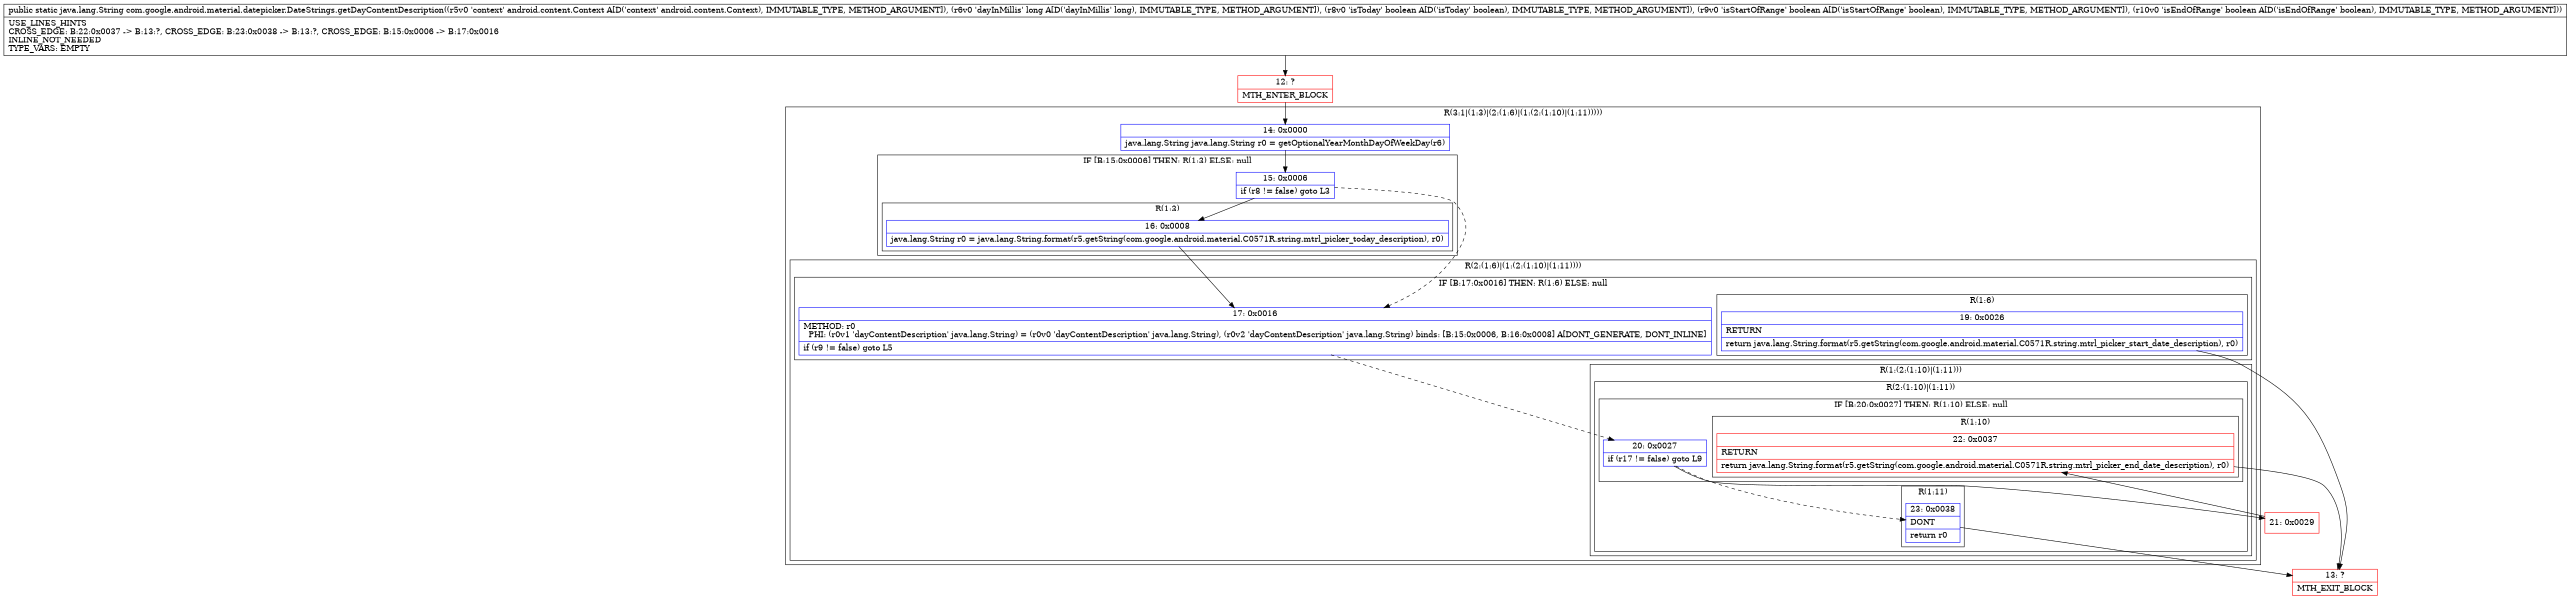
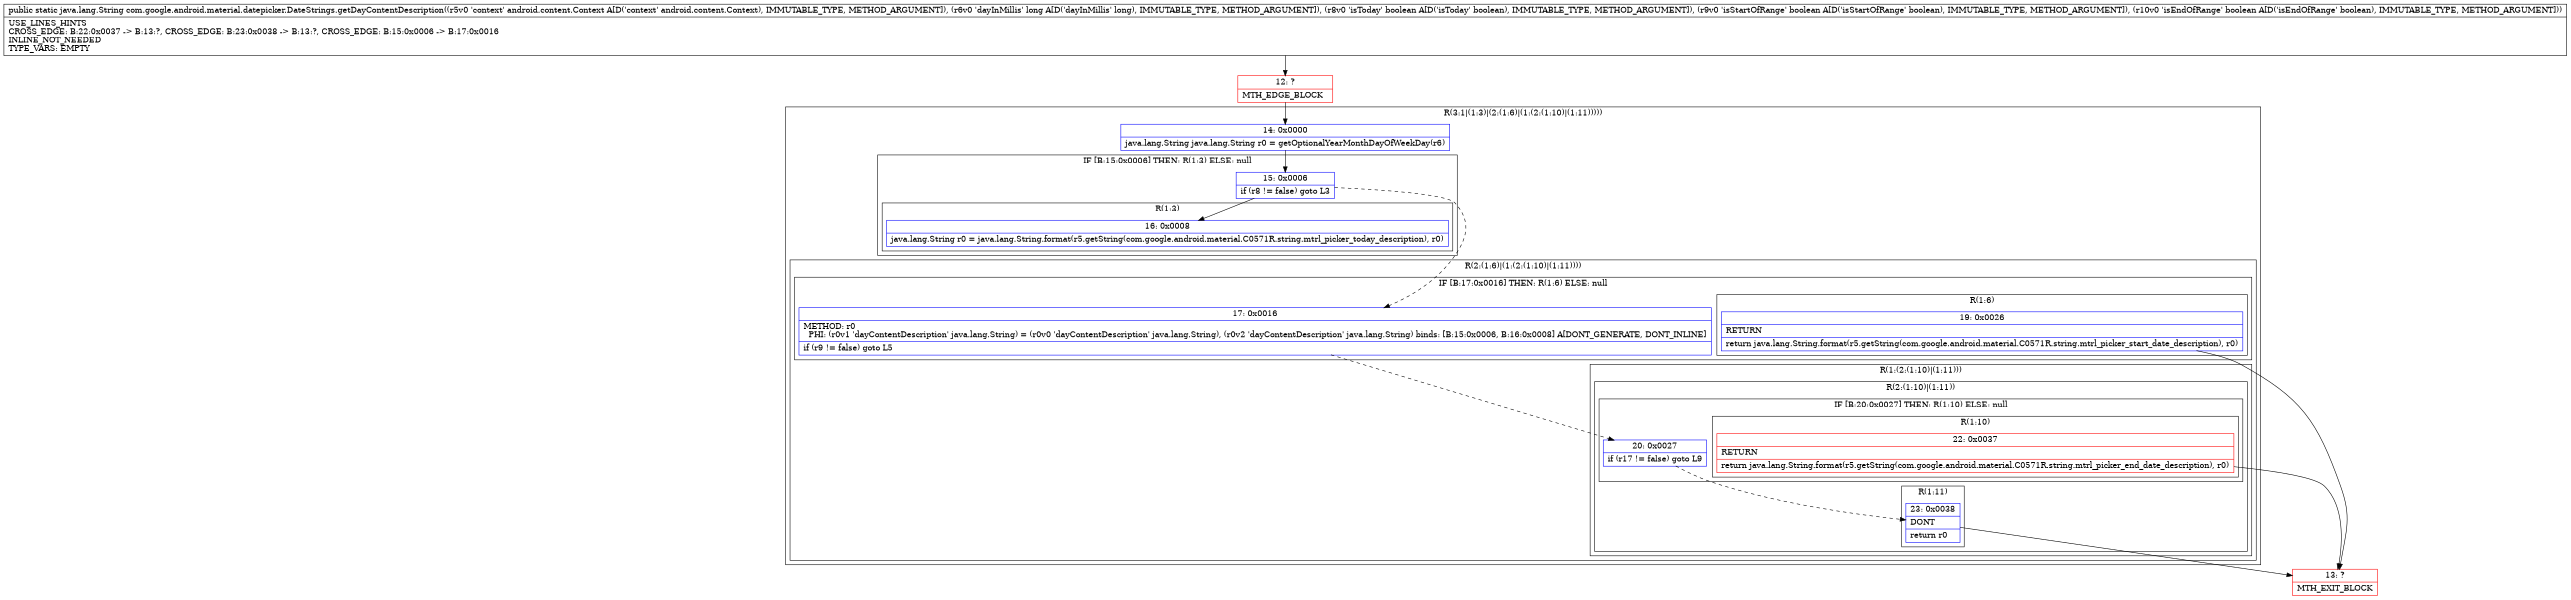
node "12: ?": text "MTH_ENTER_BLOCK" -> "MTH_EDGE_BLOCK"
edge "16: 0x0008" -> "17: 0x0016": removed
node "21: 0x0029": removed
